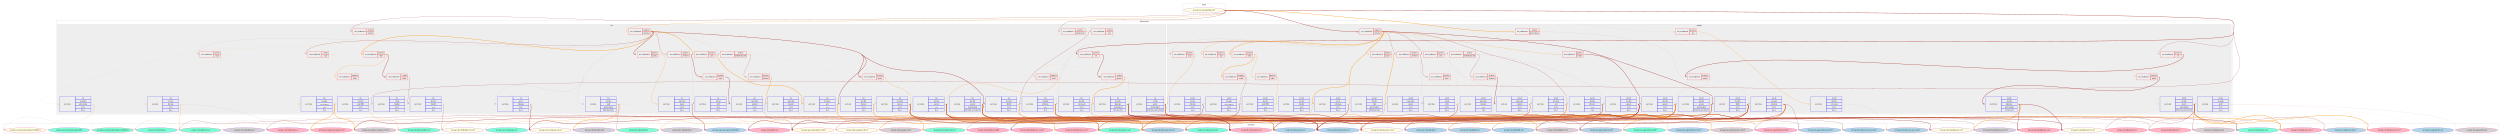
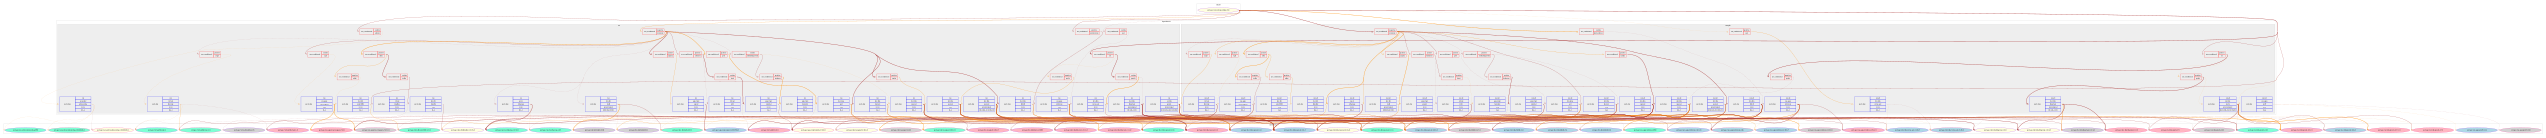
node "portage://sys-fs/e2fsprogs-1.47.0-r3": fillcolor lightyellow -> aquamarine
node "portage://dev-lang/perl-5.38.2-r5": added
